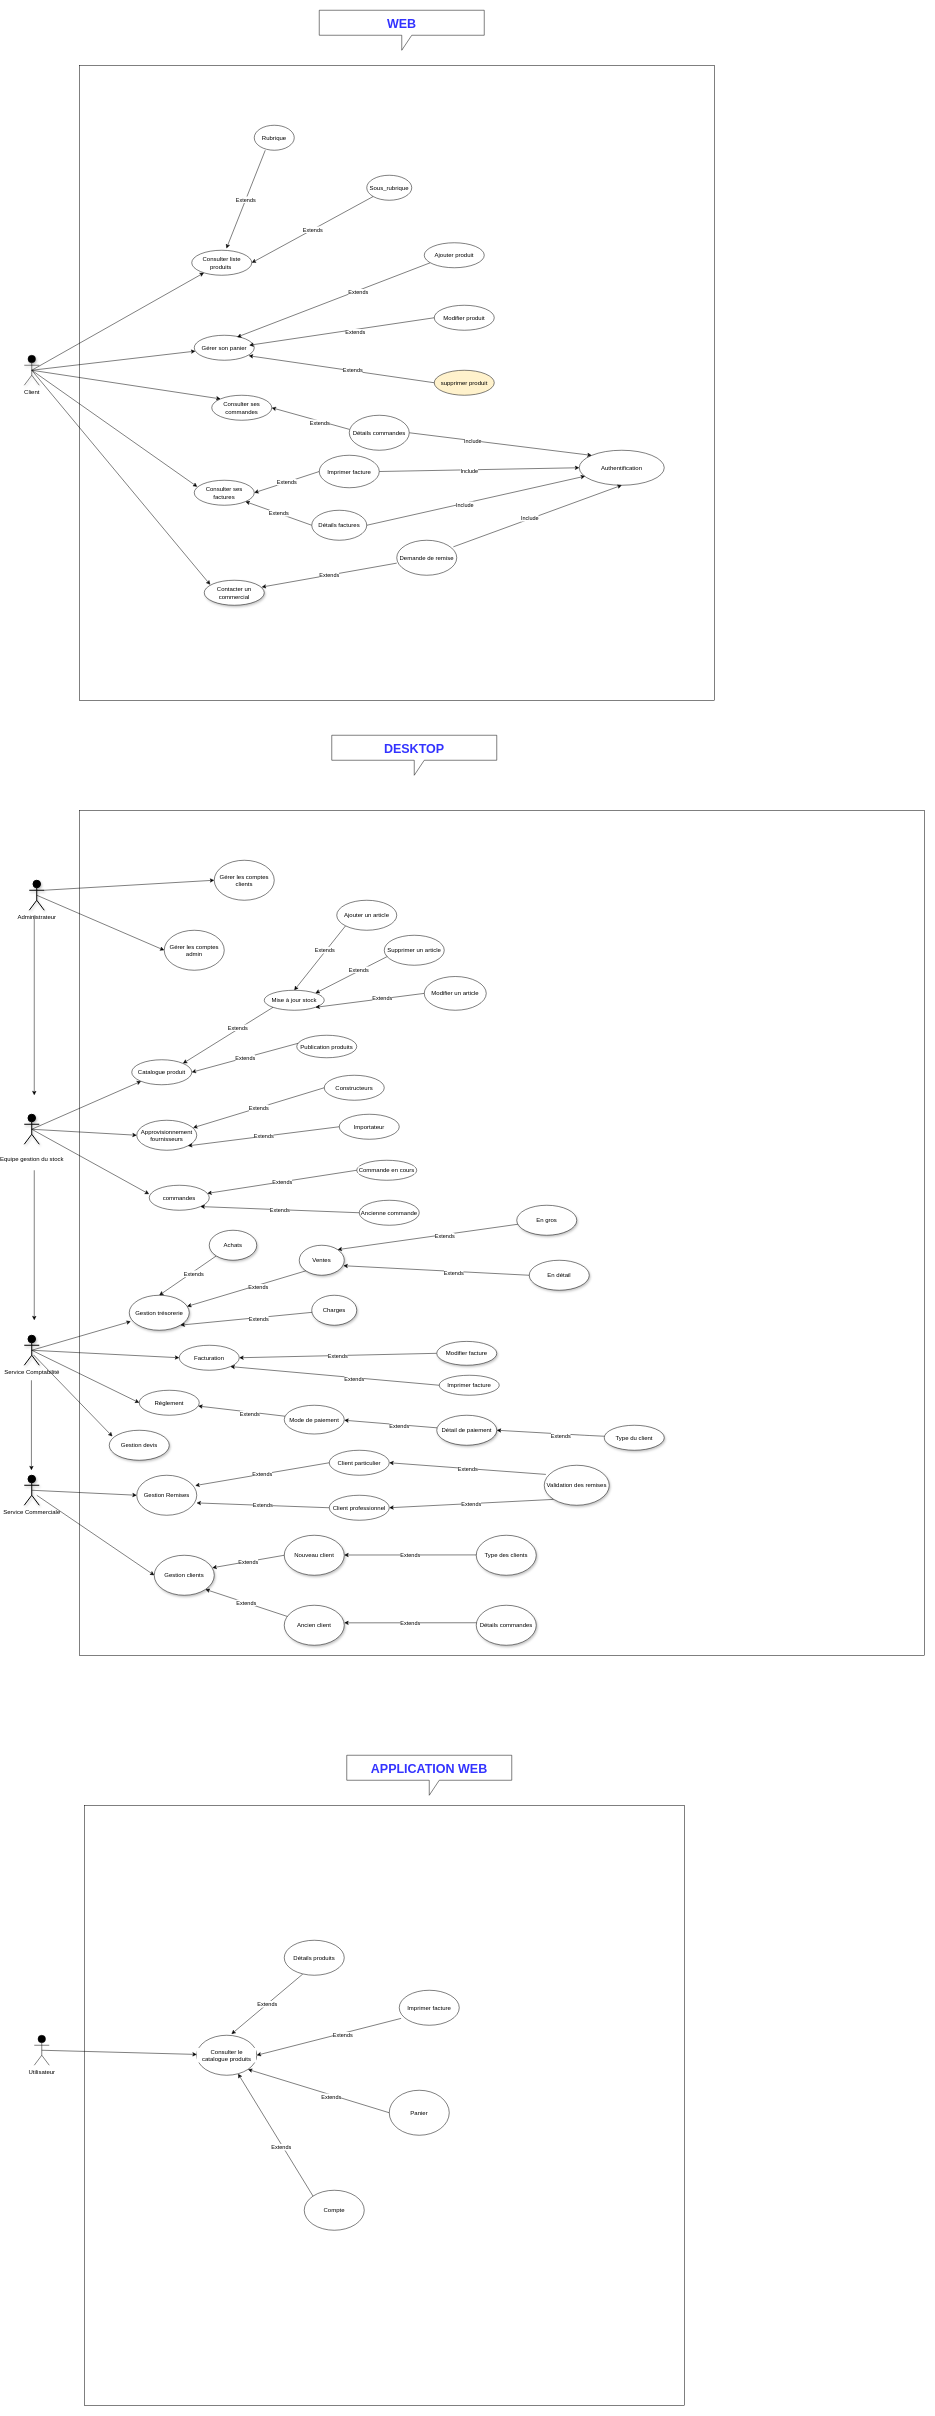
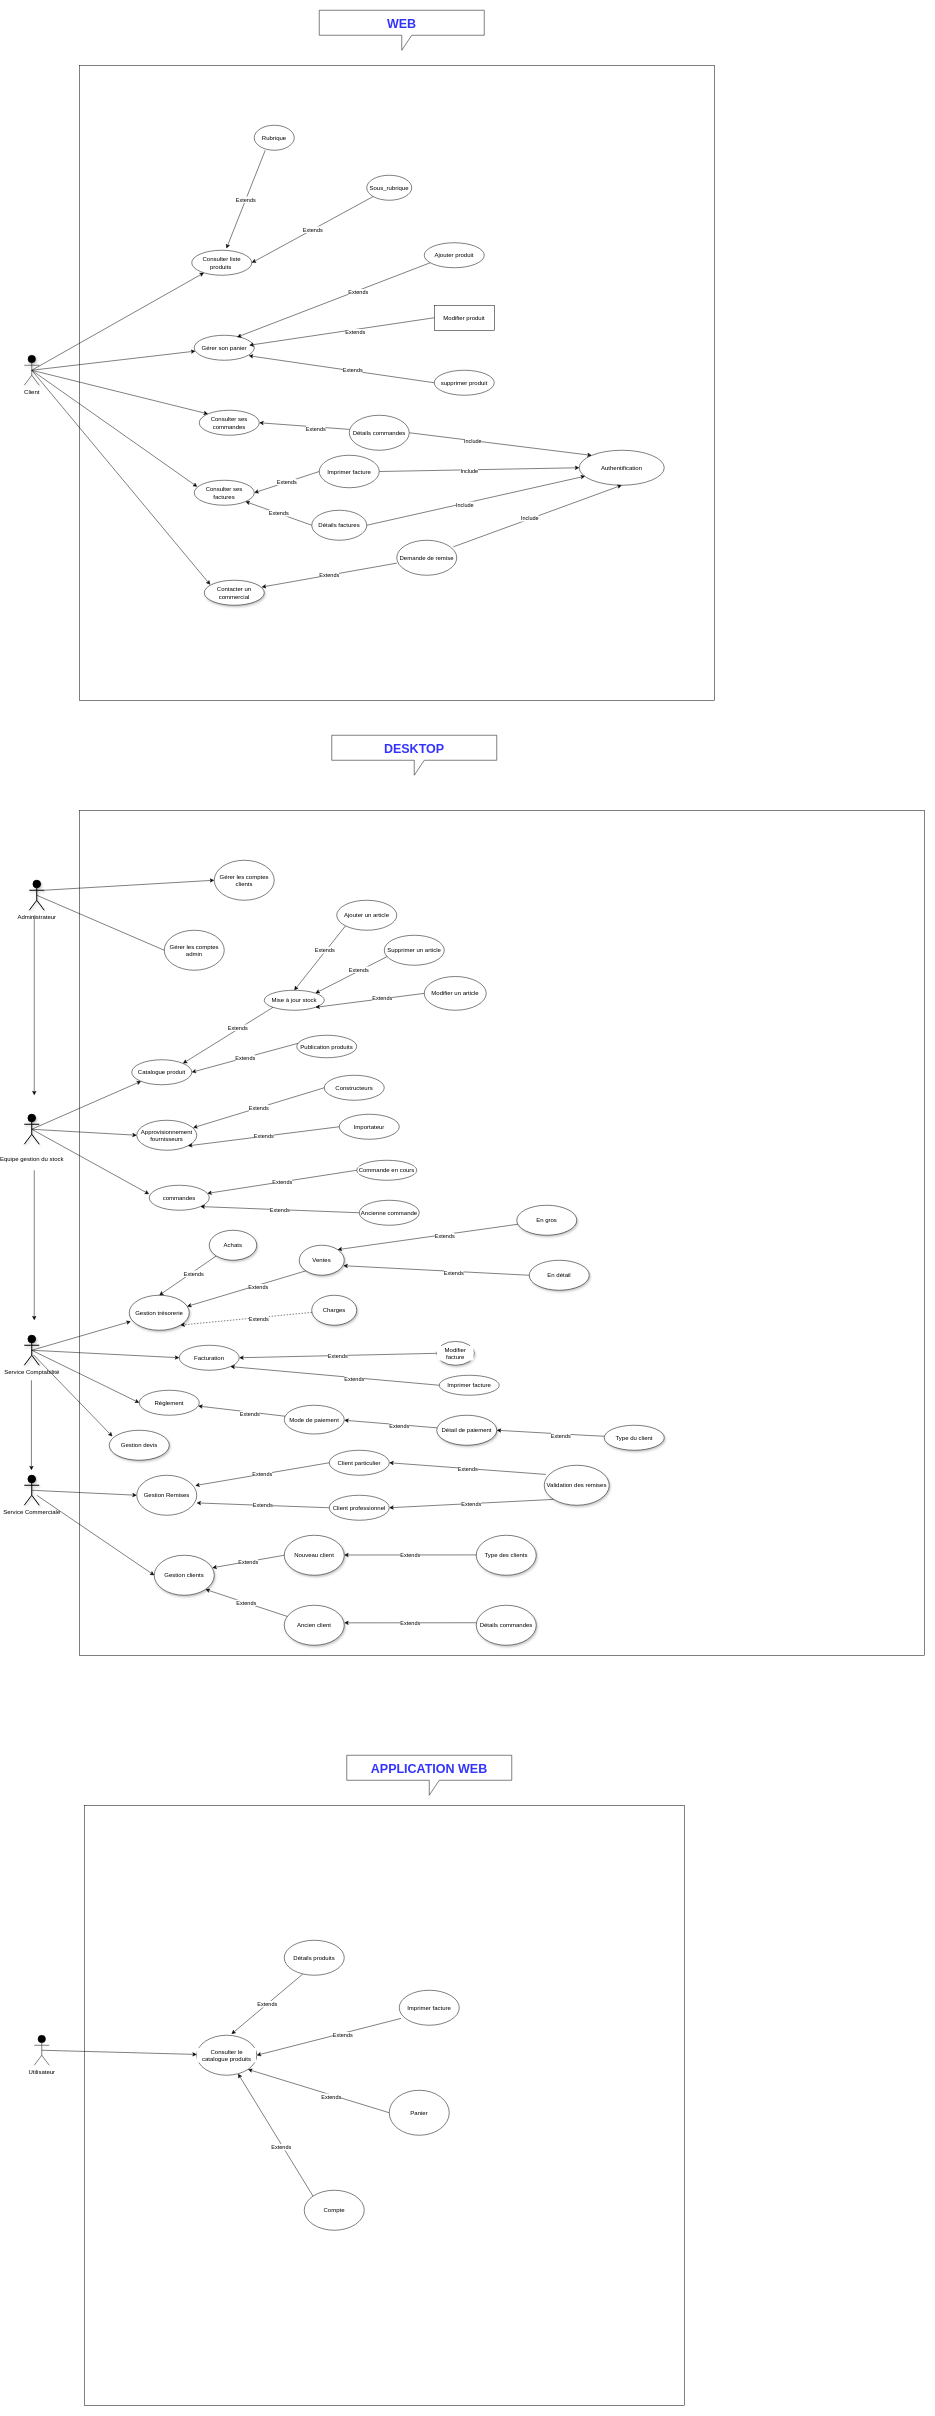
node "Modifier produit": shape ellipse -> rectangle
node "supprimer produit": fillcolor #fff2cc -> #ffffff
node "Consulter ses commandes": moved (242, 408) -> (229, 423)
edge "Administrateur" -> "Gérer les comptes admin": arrowhead classic -> none
edge "Charges" -> "Gestion trésorerie": style solid -> dashed
node "Modifier facture": size 60x24 -> 38x24
